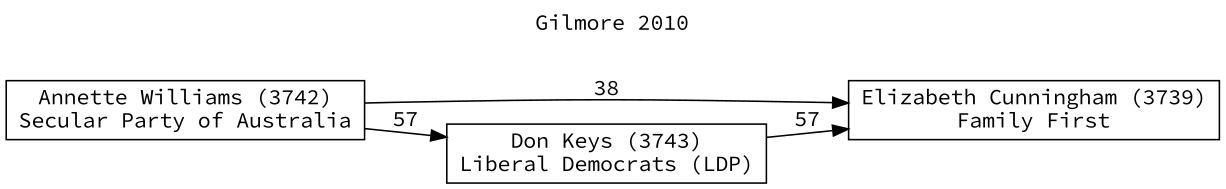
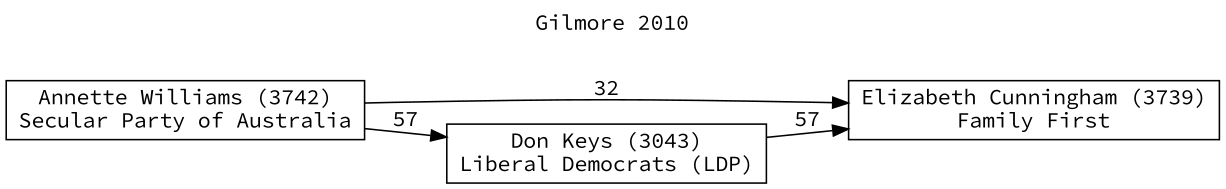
edge "Annette Williams (3742) Secular Party of Australia" -> "Elizabeth Cunningham (3739) Family First": label "38" -> "32"
node "Don Keys (3743) Liberal Democrats (LDP)": label "Don Keys (3743) Liberal Democrats (LDP)" -> "Don Keys (3043) Liberal Democrats (LDP)"
